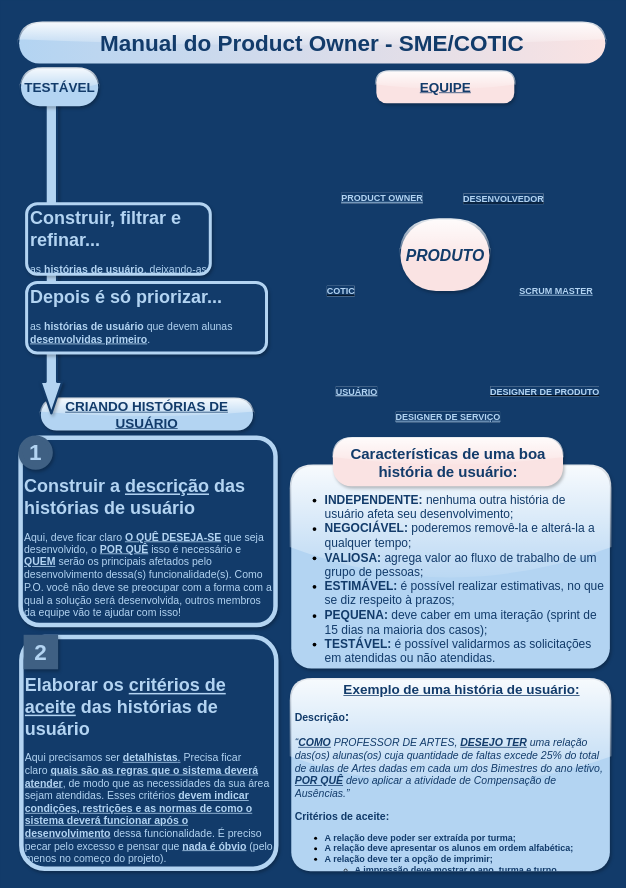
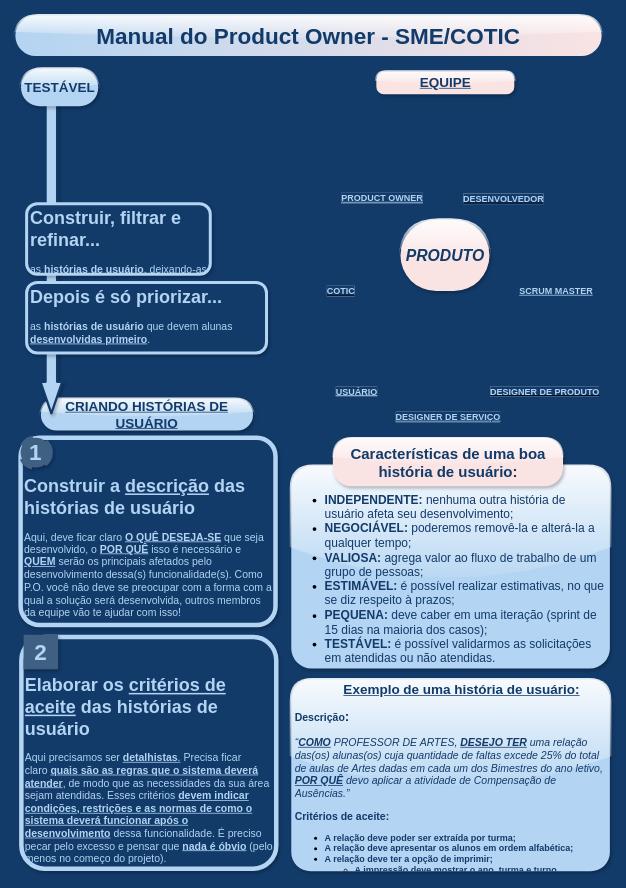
node "Manual do Product Owner - SME/COTIC": moved (312, 43) -> (309, 36)
node "EQUIPE": size 138x32 -> 138x23
node "1": style solid -> dashed
